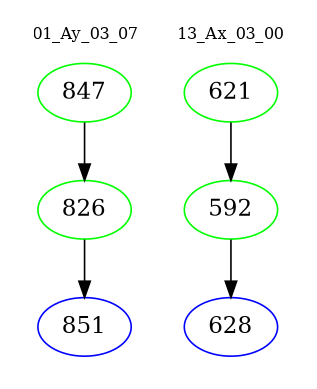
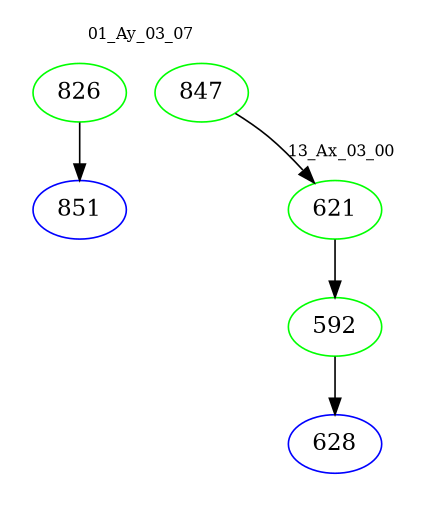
edge "847" -> "826": now "847" -> "621"
